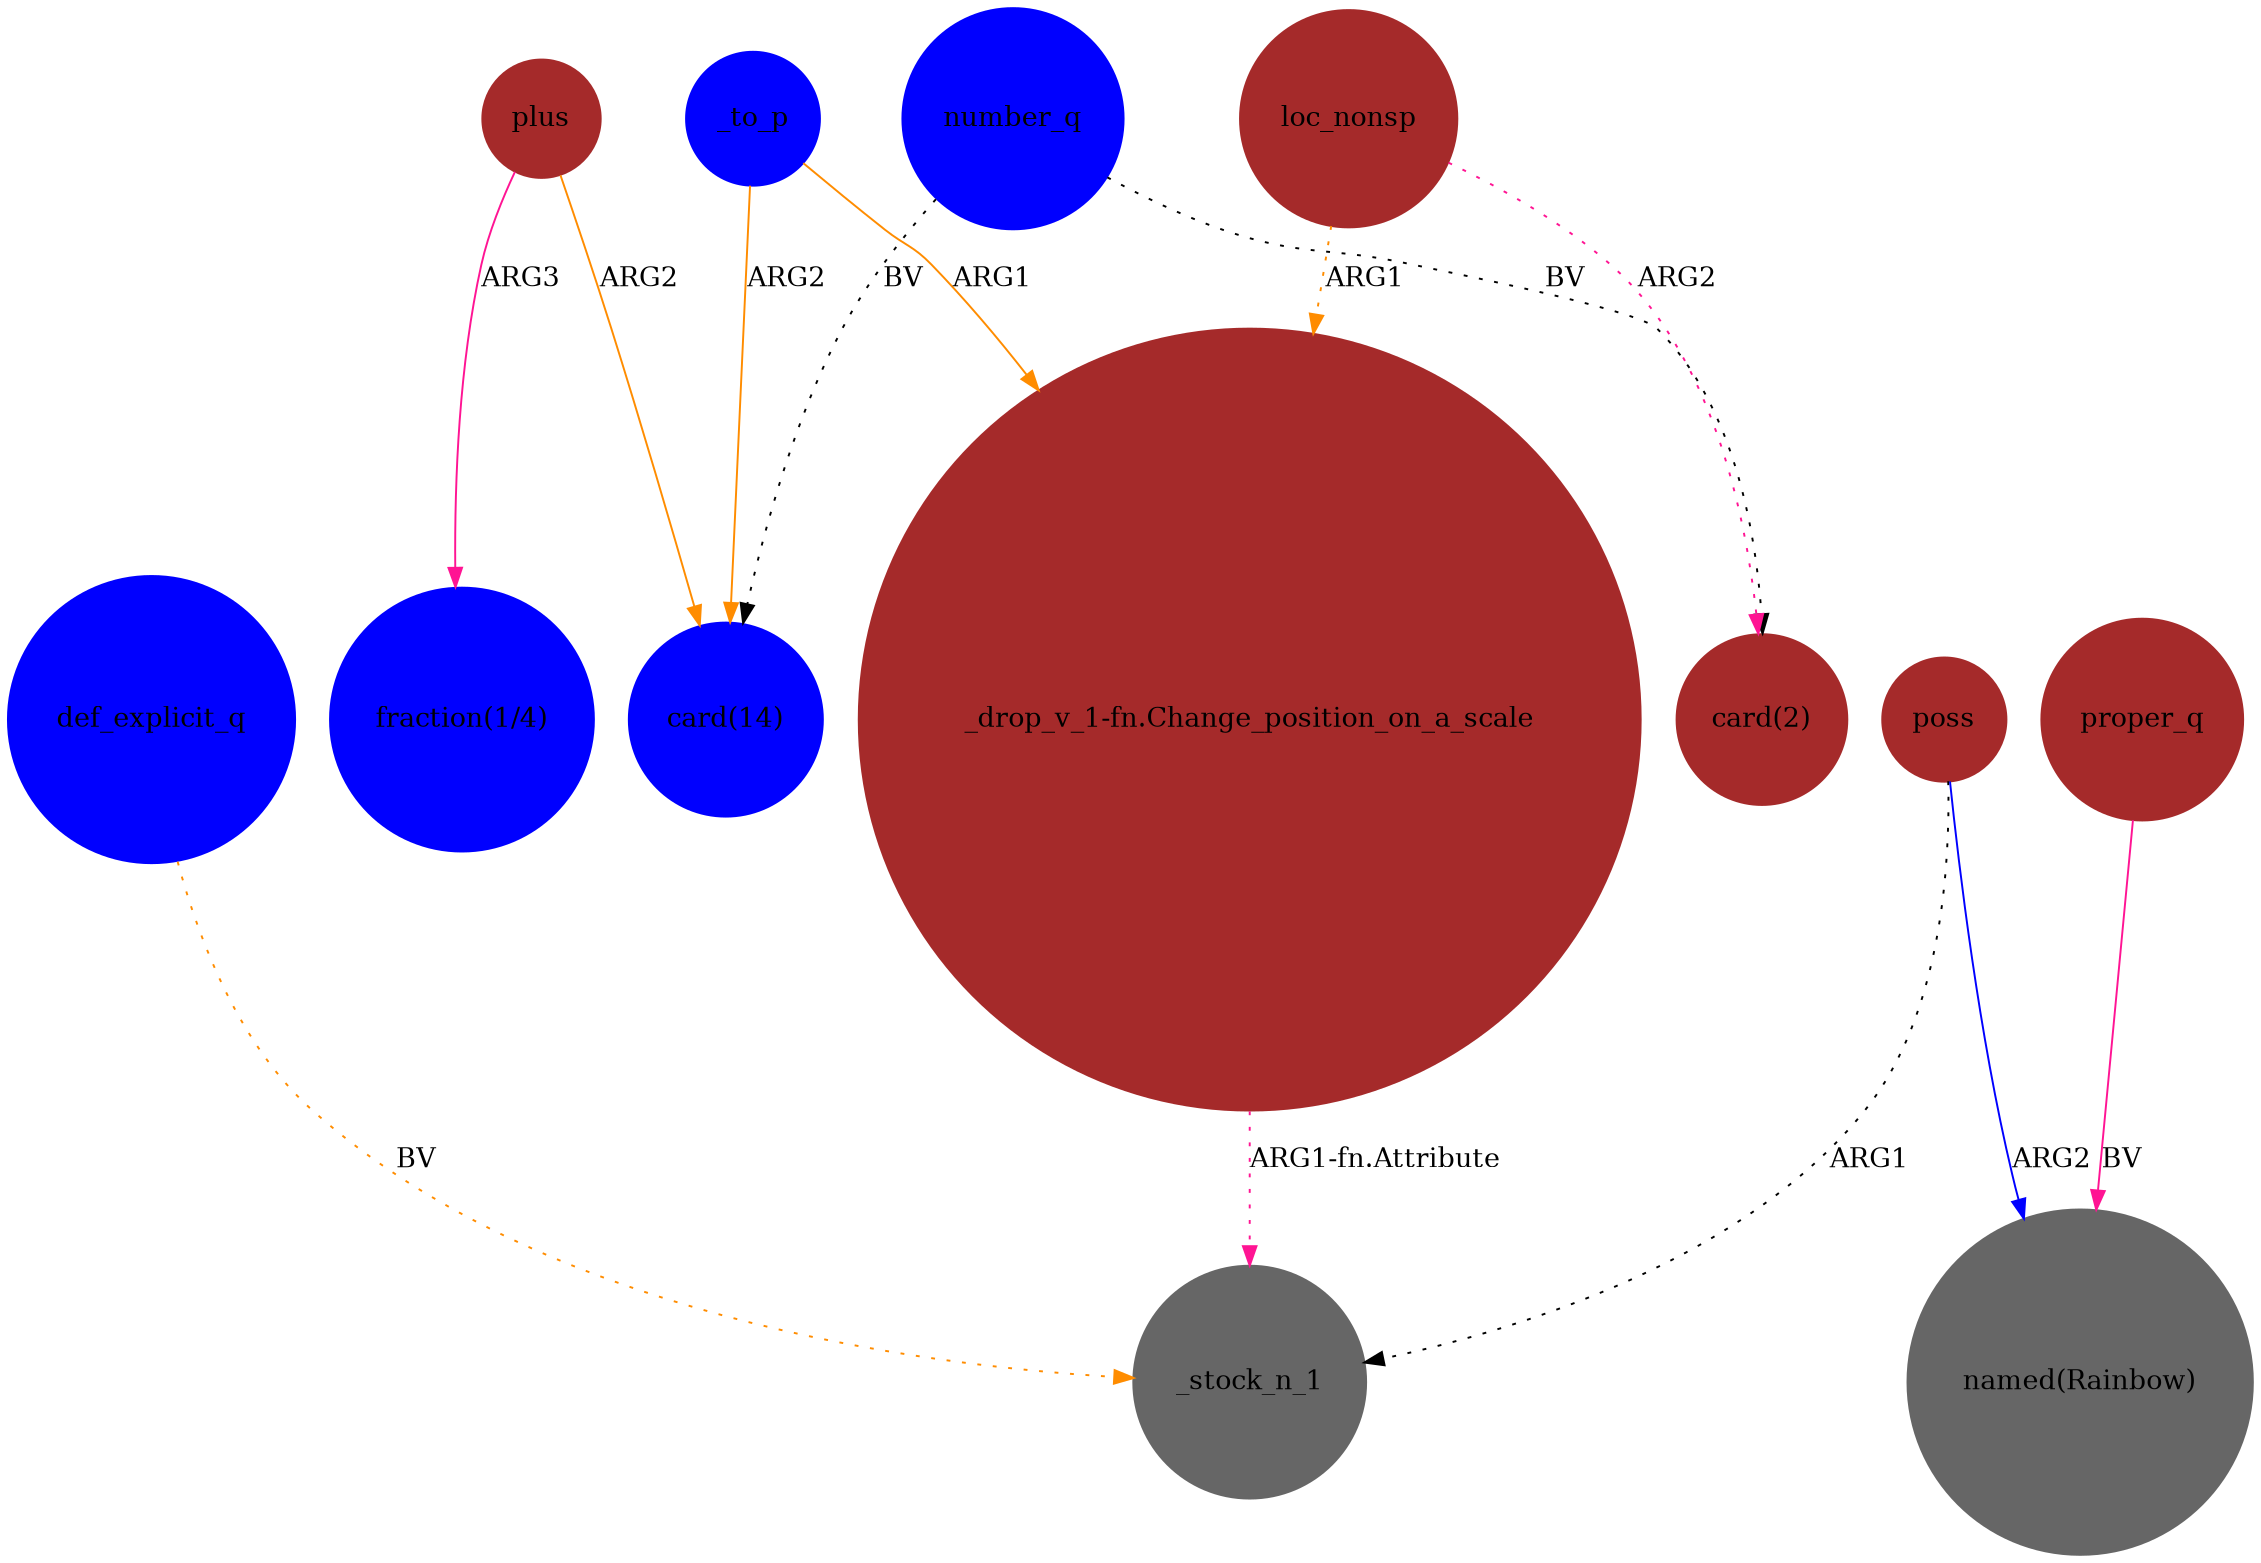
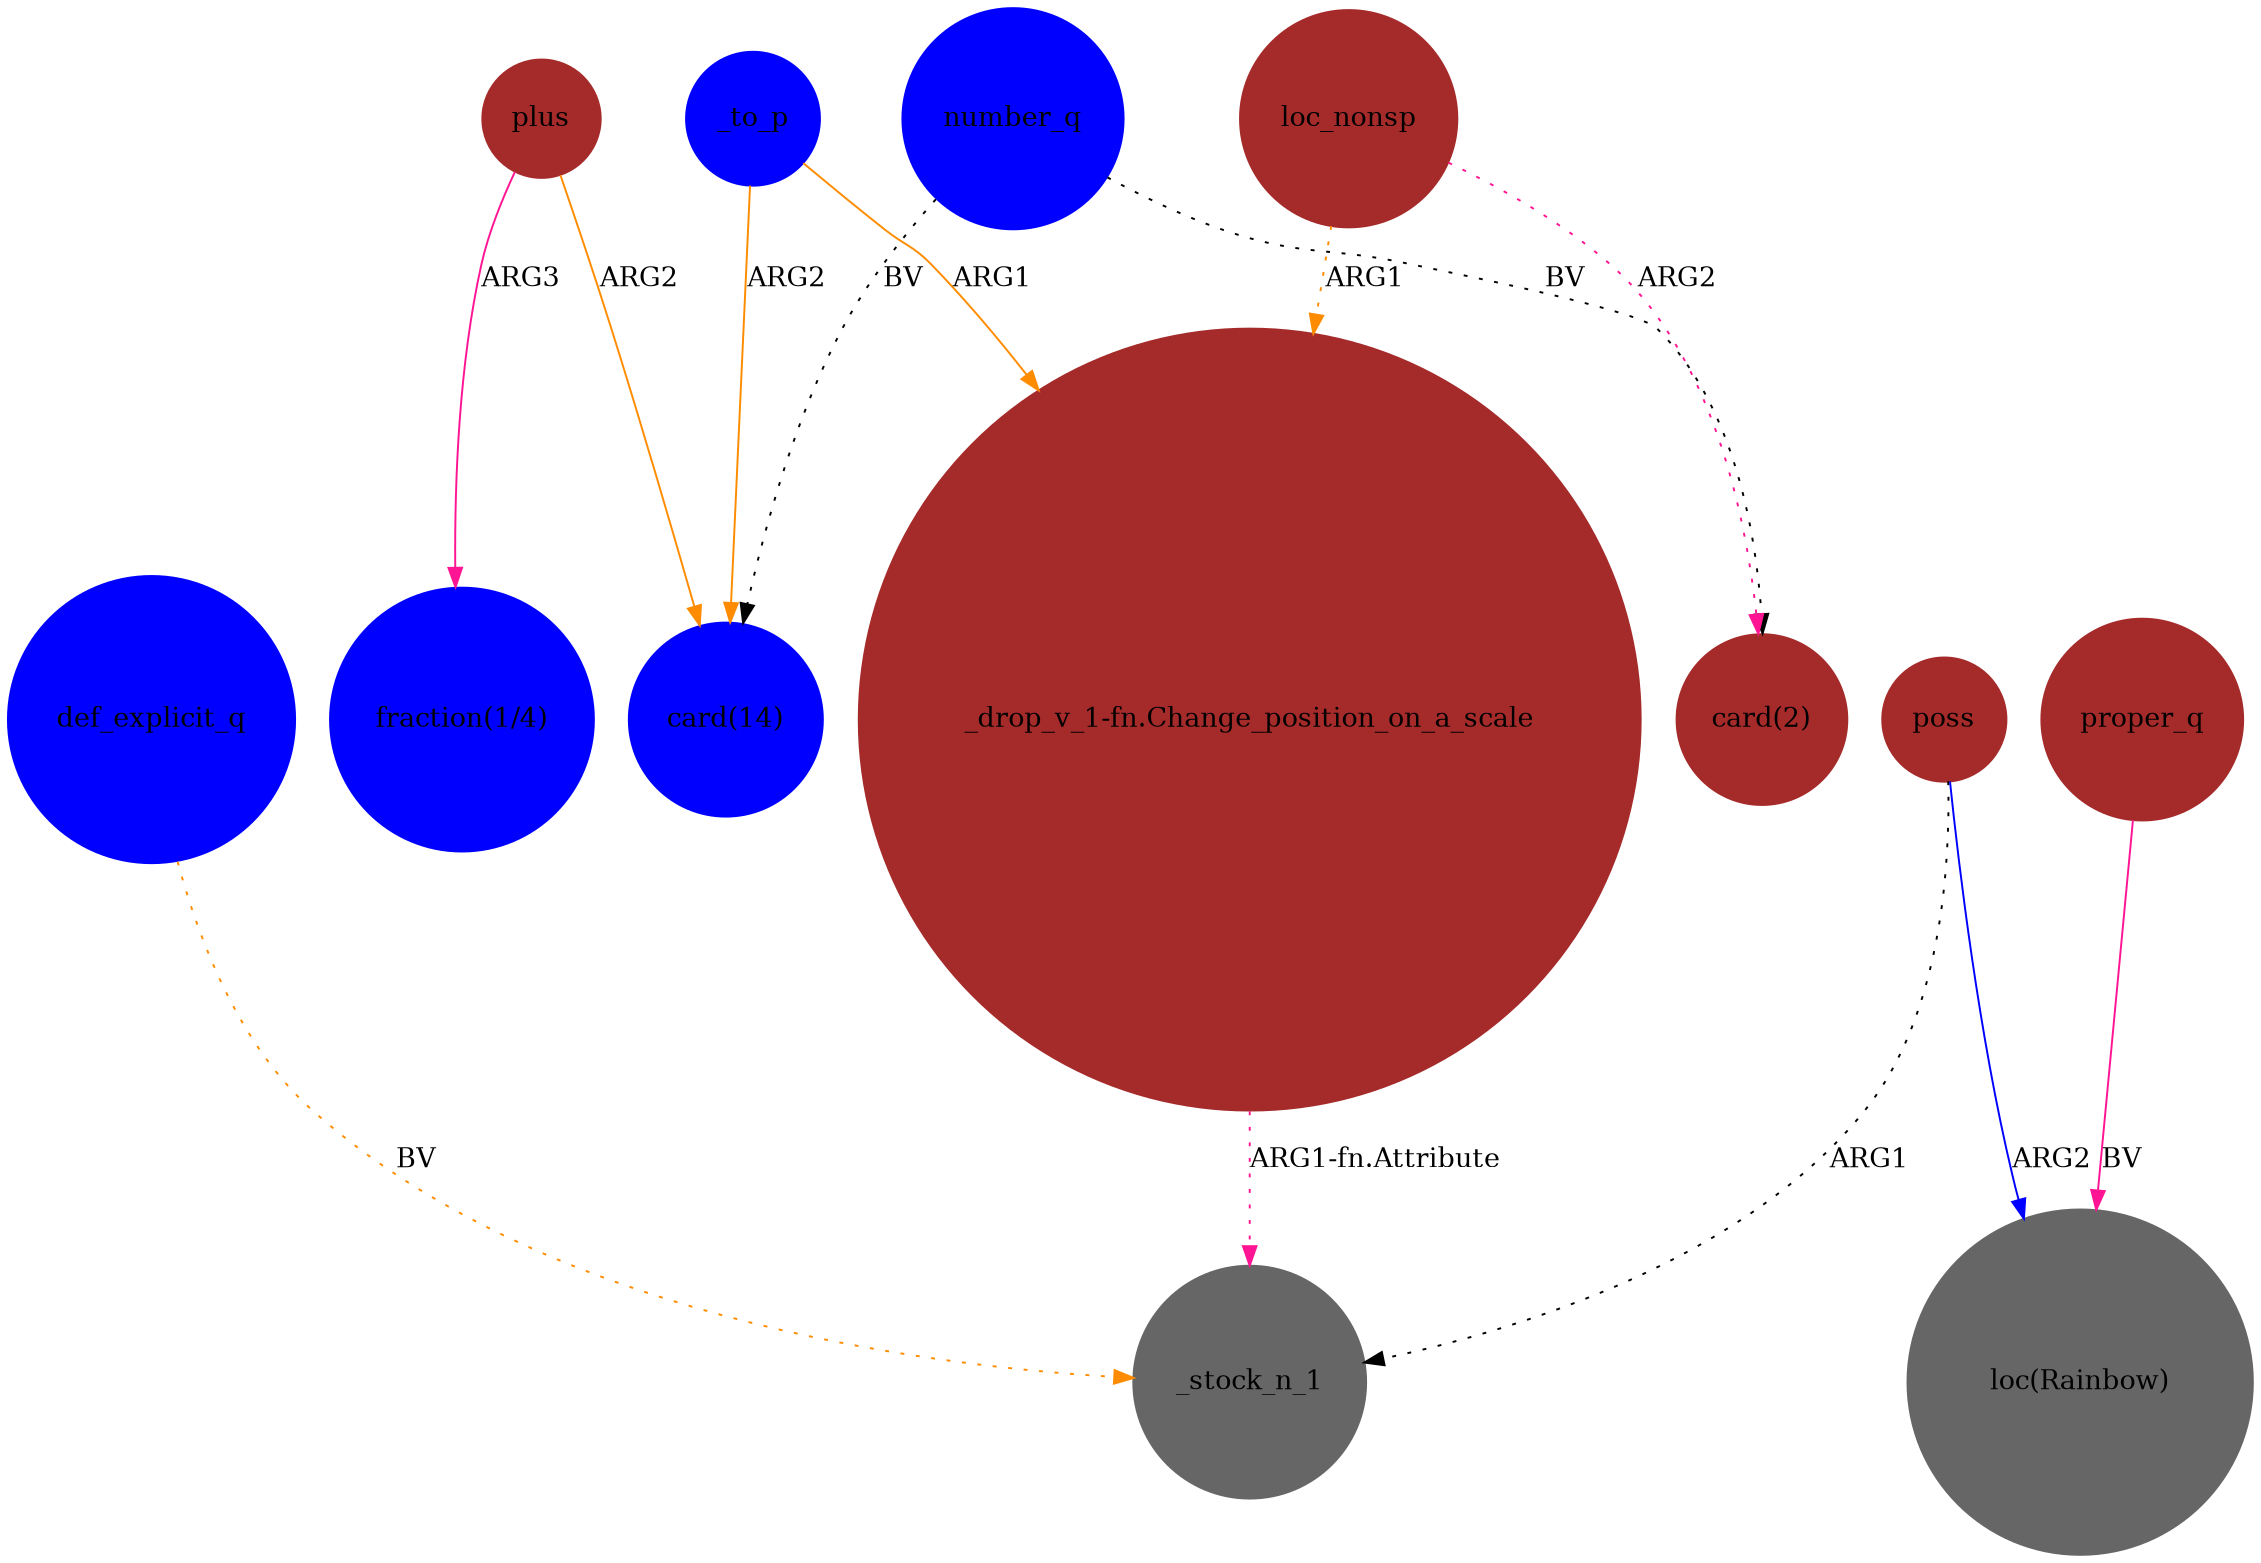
node "named(Rainbow)": label "named(Rainbow)" -> "loc(Rainbow)"
